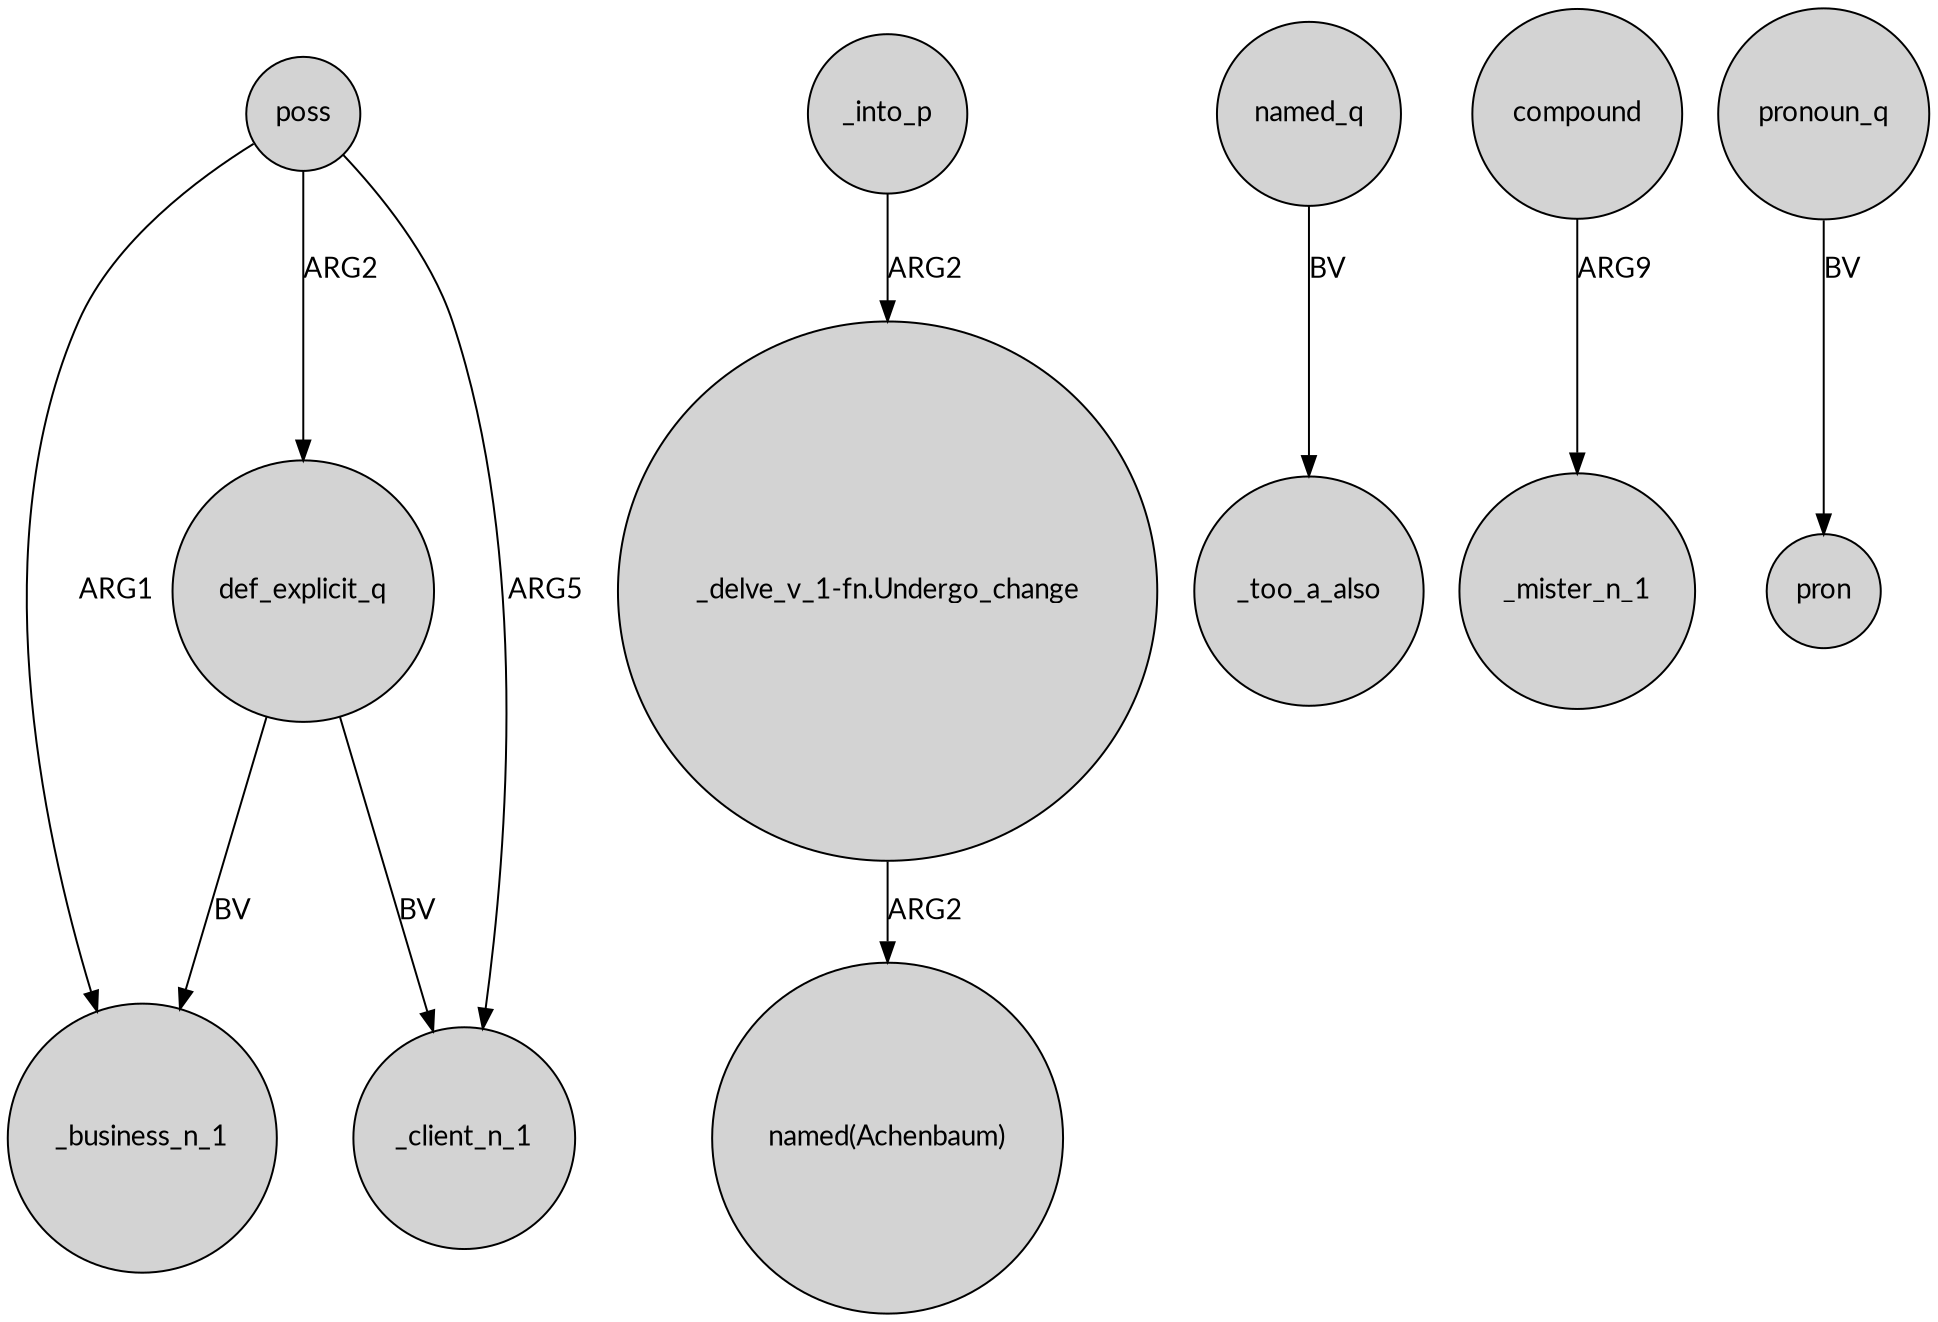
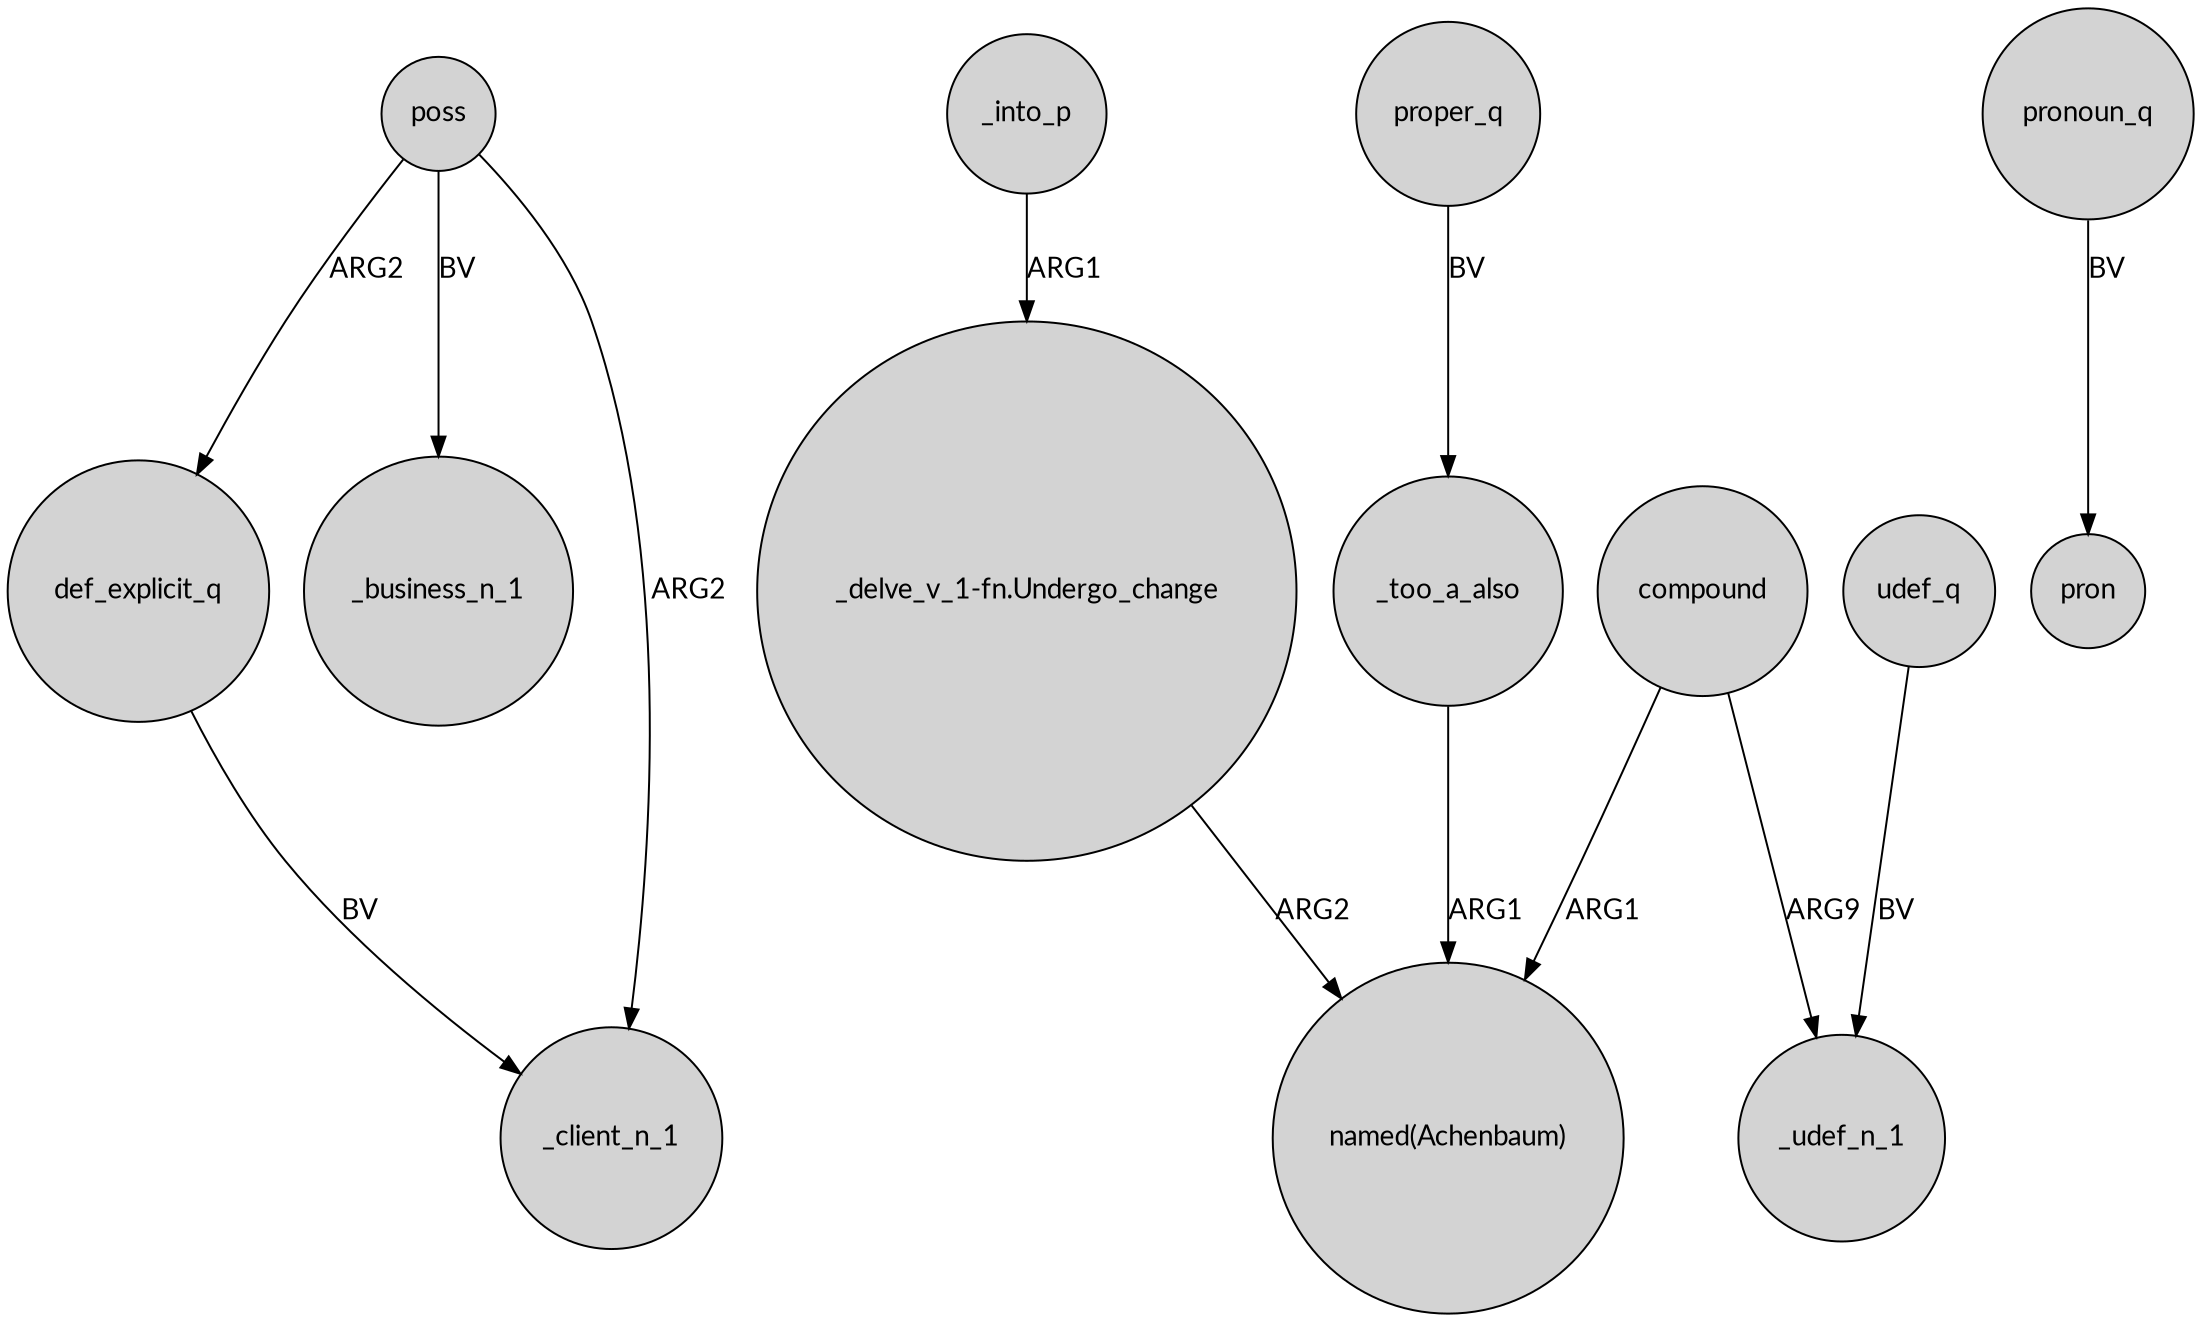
node "named_q": label "named_q" -> "proper_q"
edge "_into_p" -> "_delve_v_1-fn.Undergo_change": label "ARG2" -> "ARG1"
edge "poss" -> "_business_n_1": label "ARG1" -> "BV"
edge "poss" -> "_client_n_1": label "ARG5" -> "ARG2"
node "_mister_n_1": label "_mister_n_1" -> "_udef_n_1"
node "udef_q": added
edge "_too_a_also" -> "named(Achenbaum)": added, label "ARG1"
edge "compound" -> "named(Achenbaum)": added, label "ARG1"
edge "def_explicit_q" -> "_business_n_1": removed, label "BV"
